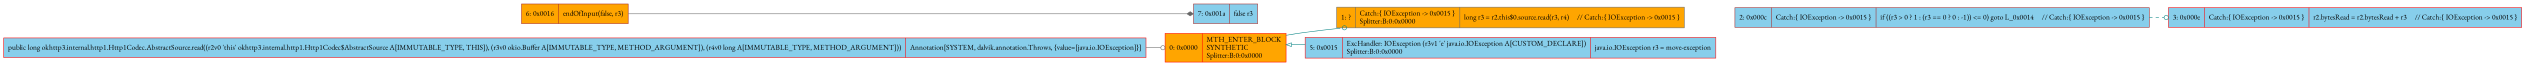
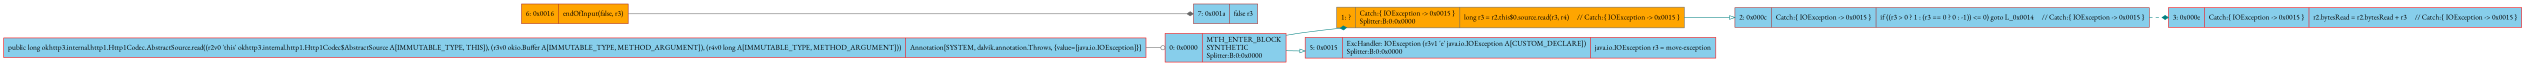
edge "1: ?" -> "2: 0x000c": added
edge "2: 0x000c" -> "3: 0x000e": arrowhead odot -> diamond
edge "0: 0x0000" -> "1: ?": arrowhead odot -> diamond
edge "5: 0x0015" -> "0: 0x0000": reversed
node "0: 0x0000": fillcolor orange -> skyblue
